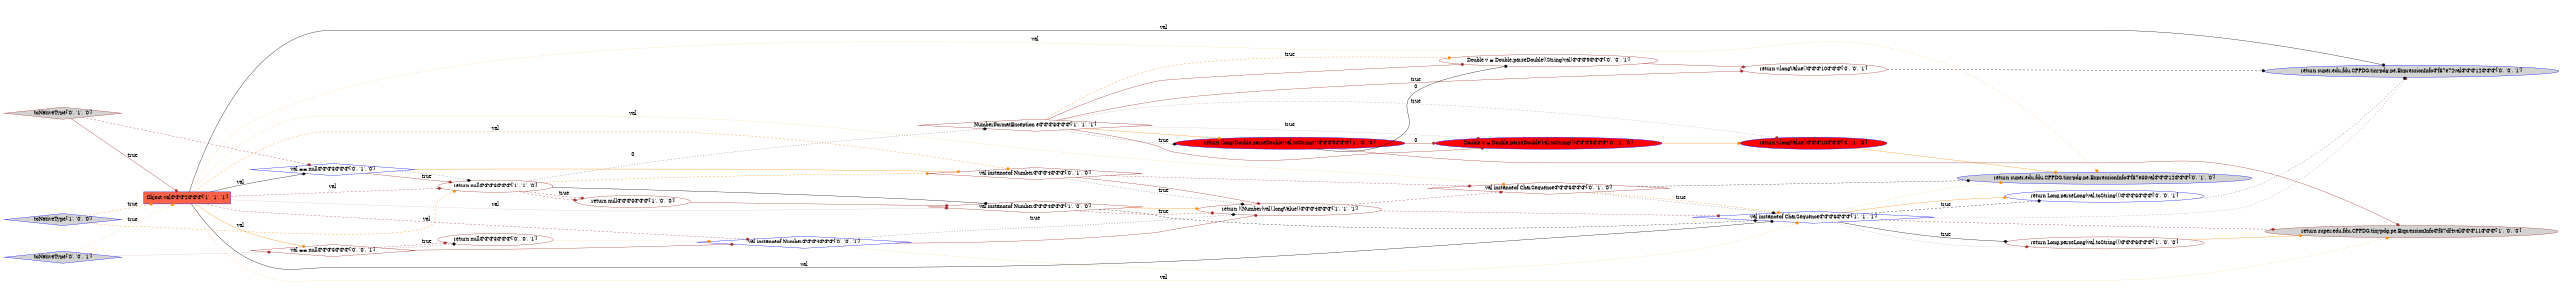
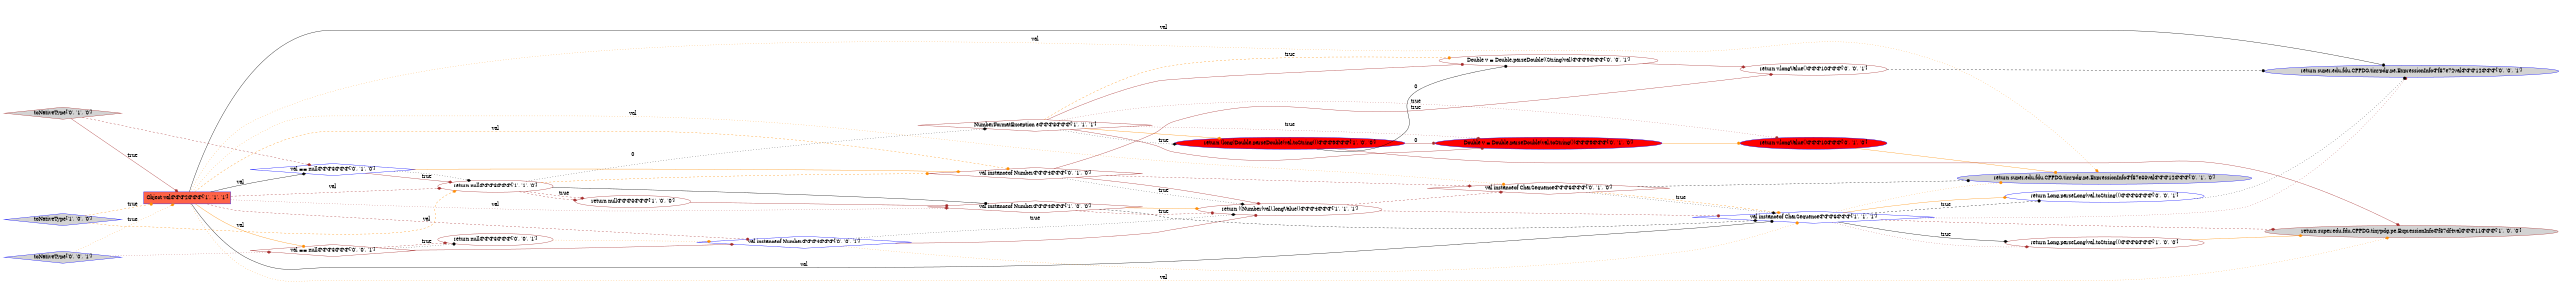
edge "NumberFormatException e@@@8@@@['1', '1', '1']" -> "return v.longValue()@@@10@@@['0', '0', '1']": now "val instanceof Number@@@4@@@['0', '1', '0']" -> "return v.longValue()@@@10@@@['0', '0', '1']"
